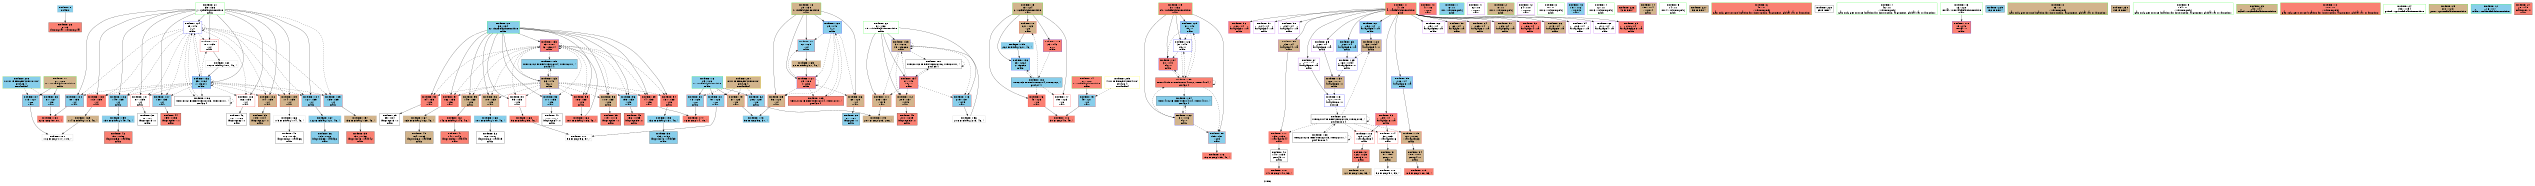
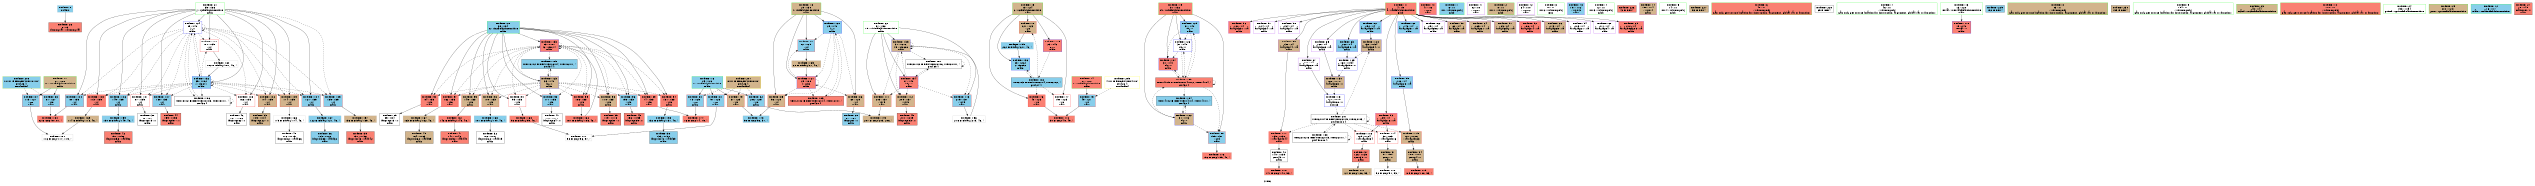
node "NodeID: 3": text "Glob" -> "Fun"
node "NodeID: 60": added
